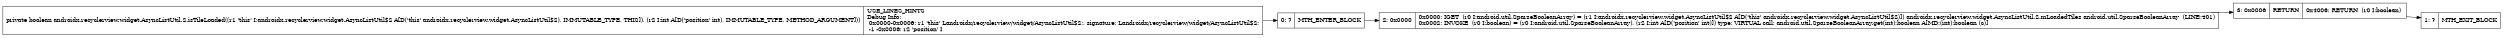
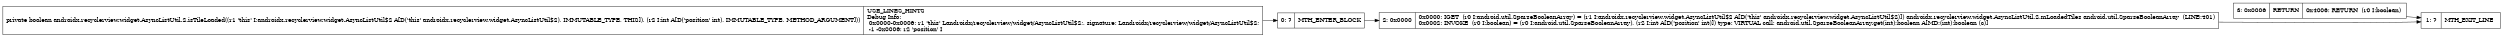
edge "2: 0x0000" -> "3: 0x0006": now "2: 0x0000" -> "1: ?"
node "1: ?": text "MTH_EXIT_BLOCK" -> "MTH_EXIT_LINE"
